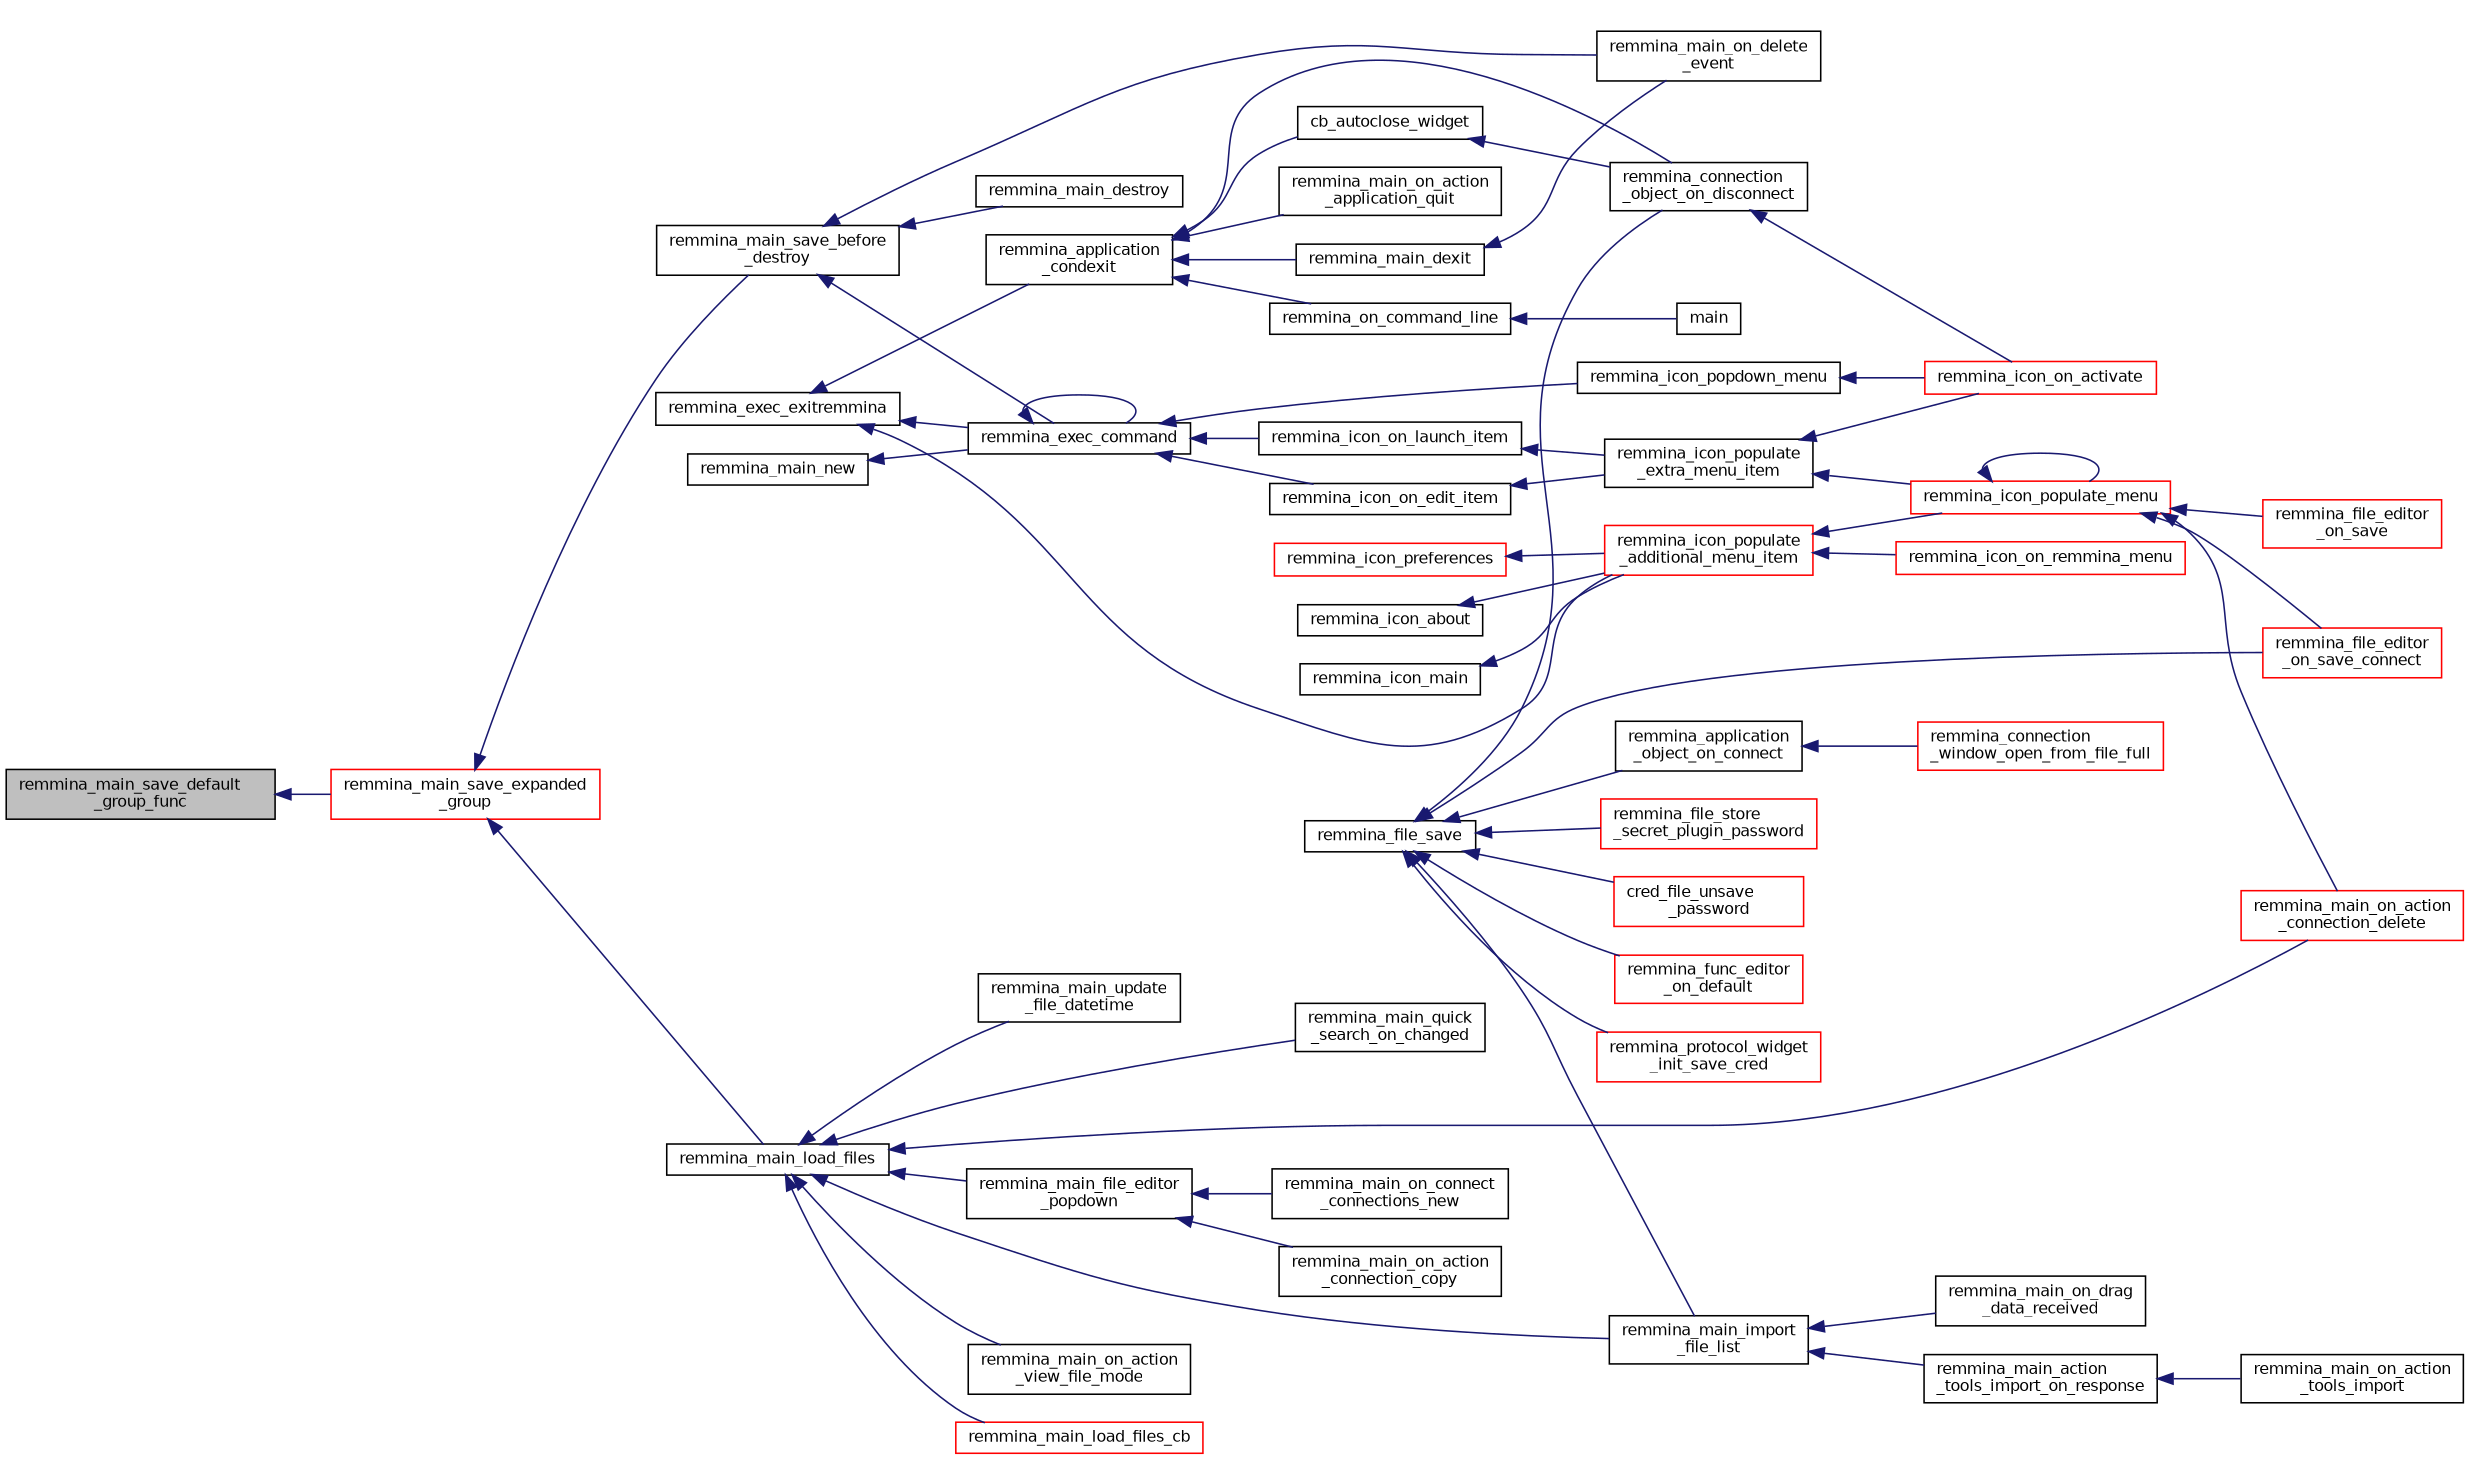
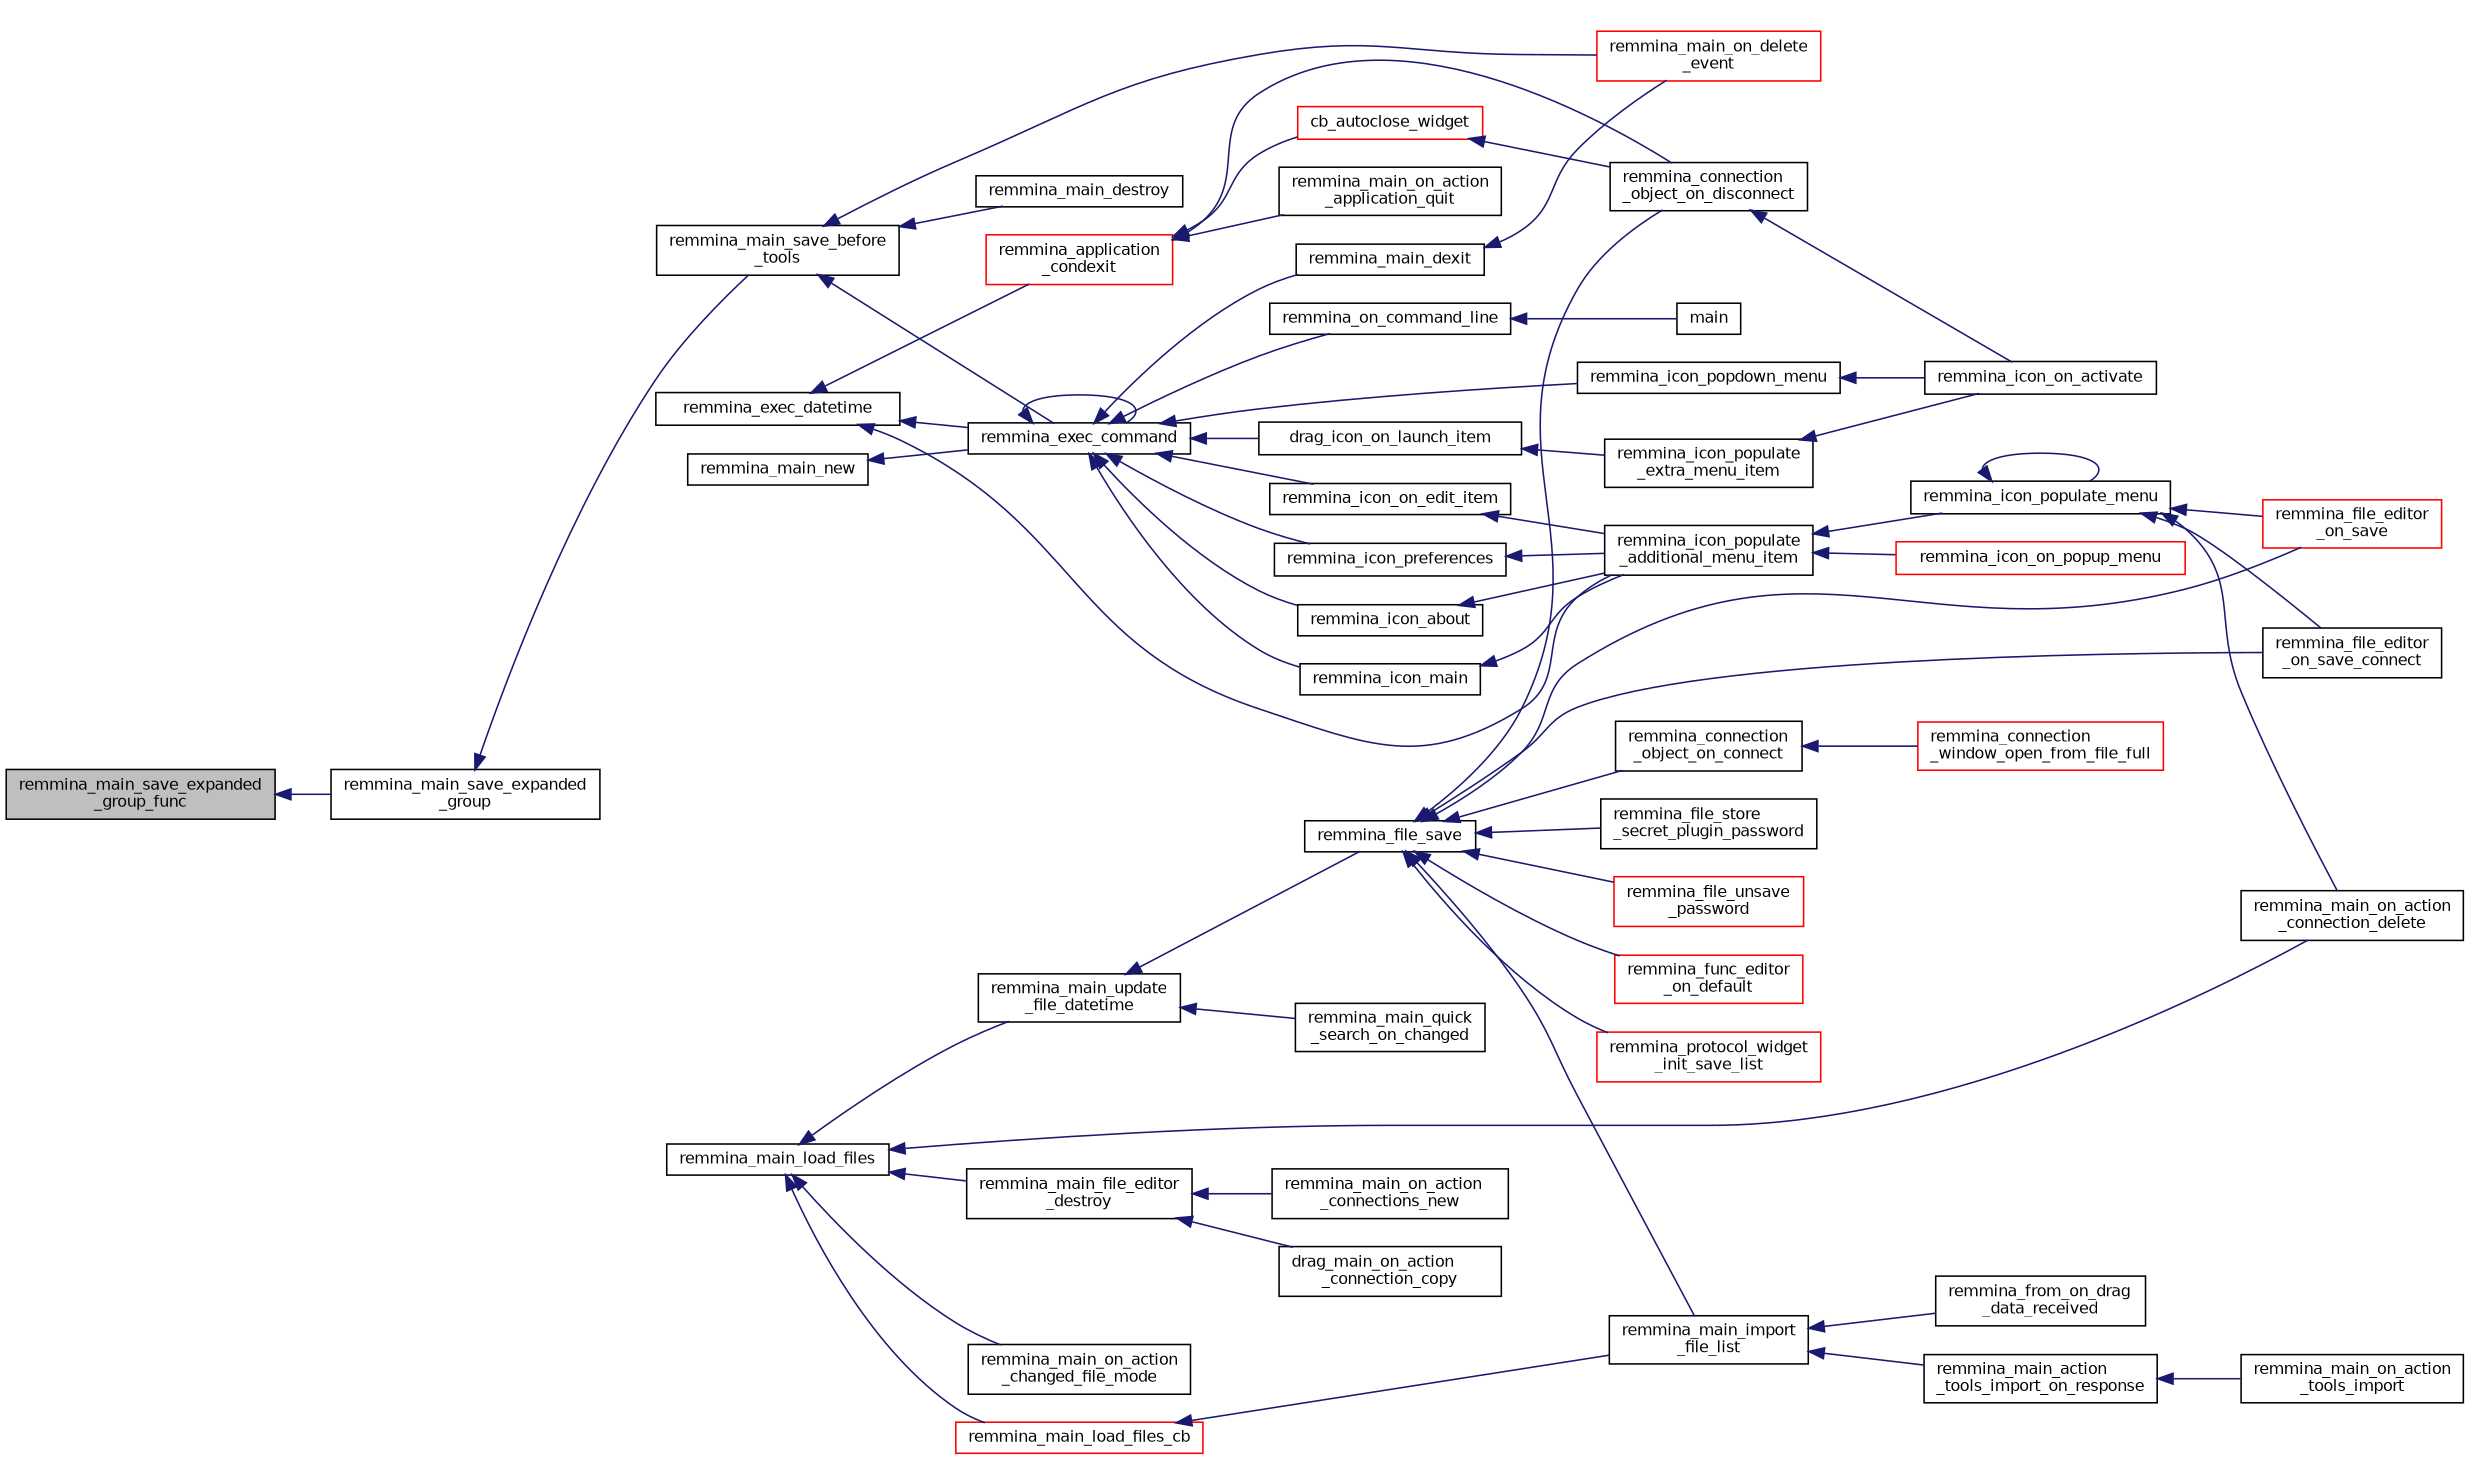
node "remmina_main_on_delete _event": color black -> red
node "cb_autoclose_widget": color black -> red
node "remmina_main_save_before _destroy": label "remmina_main_save_before _destroy" -> "remmina_main_save_before _tools"
node "remmina_application _condexit": color black -> red
edge "remmina_main_dexit" -> "remmina_application _condexit": now "remmina_main_dexit" -> "remmina_exec_command"
edge "remmina_on_command_line" -> "remmina_application _condexit": now "remmina_on_command_line" -> "remmina_exec_command"
node "remmina_icon_on_activate": color red -> black
node "remmina_exec_exitremmina": label "remmina_exec_exitremmina" -> "remmina_exec_datetime"
node "remmina_icon_on_launch_item": label "remmina_icon_on_launch_item" -> "drag_icon_on_launch_item"
edge "remmina_icon_populate _extra_menu_item" -> "remmina_icon_on_edit_item": now "remmina_icon_populate _additional_menu_item" -> "remmina_icon_on_edit_item"
edge "remmina_icon_populate_menu" -> "remmina_icon_populate _extra_menu_item": removed
node "remmina_icon_populate_menu": color red -> black
edge "remmina_icon_preferences" -> "remmina_exec_command": added
edge "remmina_icon_about" -> "remmina_exec_command": added
node "remmina_icon_populate _additional_menu_item": color red -> black
node "remmina_icon_on_remmina_menu": label "remmina_icon_on_remmina_menu" -> "remmina_icon_on_popup_menu"
node "remmina_icon_preferences": color red -> black
edge "remmina_icon_main" -> "remmina_exec_command": added
edge "remmina_file_editor _on_save" -> "remmina_file_save": added
node "remmina_file_editor _on_save_connect": color red -> black
node "remmina_application _object_on_connect": label "remmina_application _object_on_connect" -> "remmina_connection _object_on_connect"
node "remmina_main_save_default _group_func": label "remmina_main_save_default _group_func" -> "remmina_main_save_expanded _group_func"
node "remmina_main_save_expanded _group": color red -> black
node "remmina_file_store _secret_plugin_password": color red -> black
node "cred_file_unsave _password": label "cred_file_unsave _password" -> "remmina_file_unsave _password"
edge "remmina_file_save" -> "remmina_main_update _file_datetime": added
node "remmina_main_on_action _connection_delete": color red -> black
edge "remmina_main_load_files" -> "remmina_main_save_expanded _group": removed
node "remmina_protocol_widget _init_save_cred": label "remmina_protocol_widget _init_save_cred" -> "remmina_protocol_widget _init_save_list"
edge "remmina_main_quick _search_on_changed" -> "remmina_main_load_files": now "remmina_main_quick _search_on_changed" -> "remmina_main_update _file_datetime"
node "remmina_main_file_editor _popdown": label "remmina_main_file_editor _popdown" -> "remmina_main_file_editor _destroy"
node "remmina_main_on_connect _connections_new": label "remmina_main_on_connect _connections_new" -> "remmina_main_on_action _connections_new"
node "remmina_main_on_action _connection_copy": label "remmina_main_on_action _connection_copy" -> "drag_main_on_action _connection_copy"
node "remmina_main_on_drag _data_received": label "remmina_main_on_drag _data_received" -> "remmina_from_on_drag _data_received"
edge "remmina_main_import _file_list" -> "remmina_main_load_files": now "remmina_main_import _file_list" -> "remmina_main_load_files_cb"
node "remmina_main_on_action _view_file_mode": label "remmina_main_on_action _view_file_mode" -> "remmina_main_on_action _changed_file_mode"
